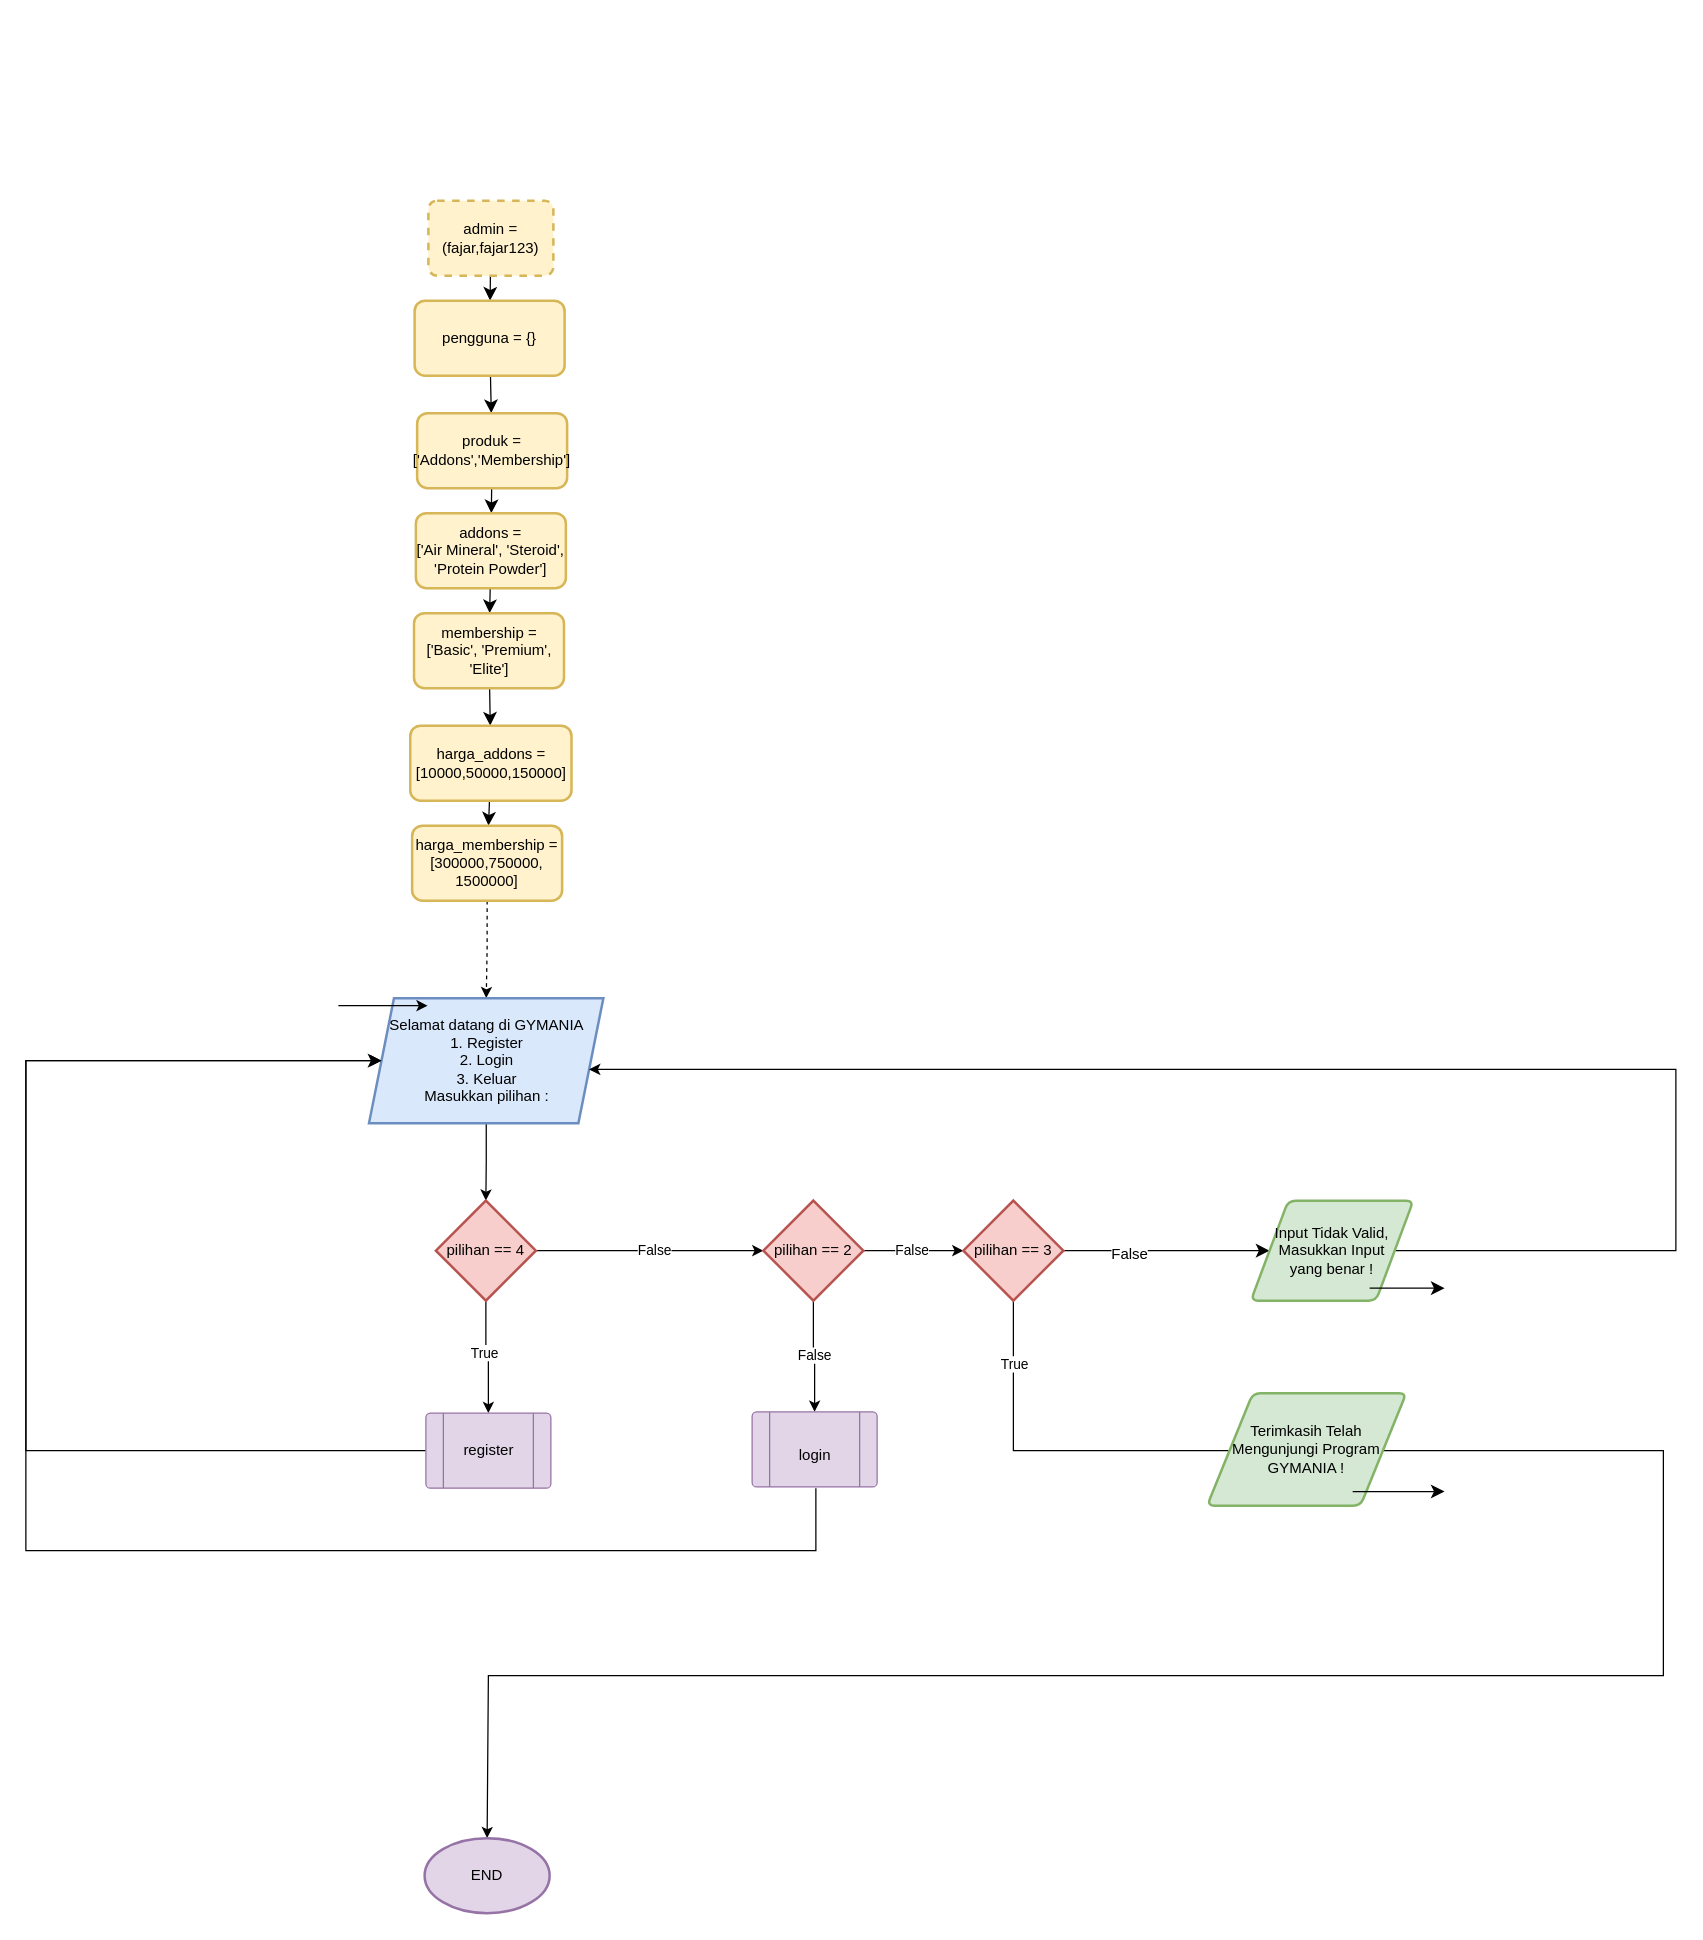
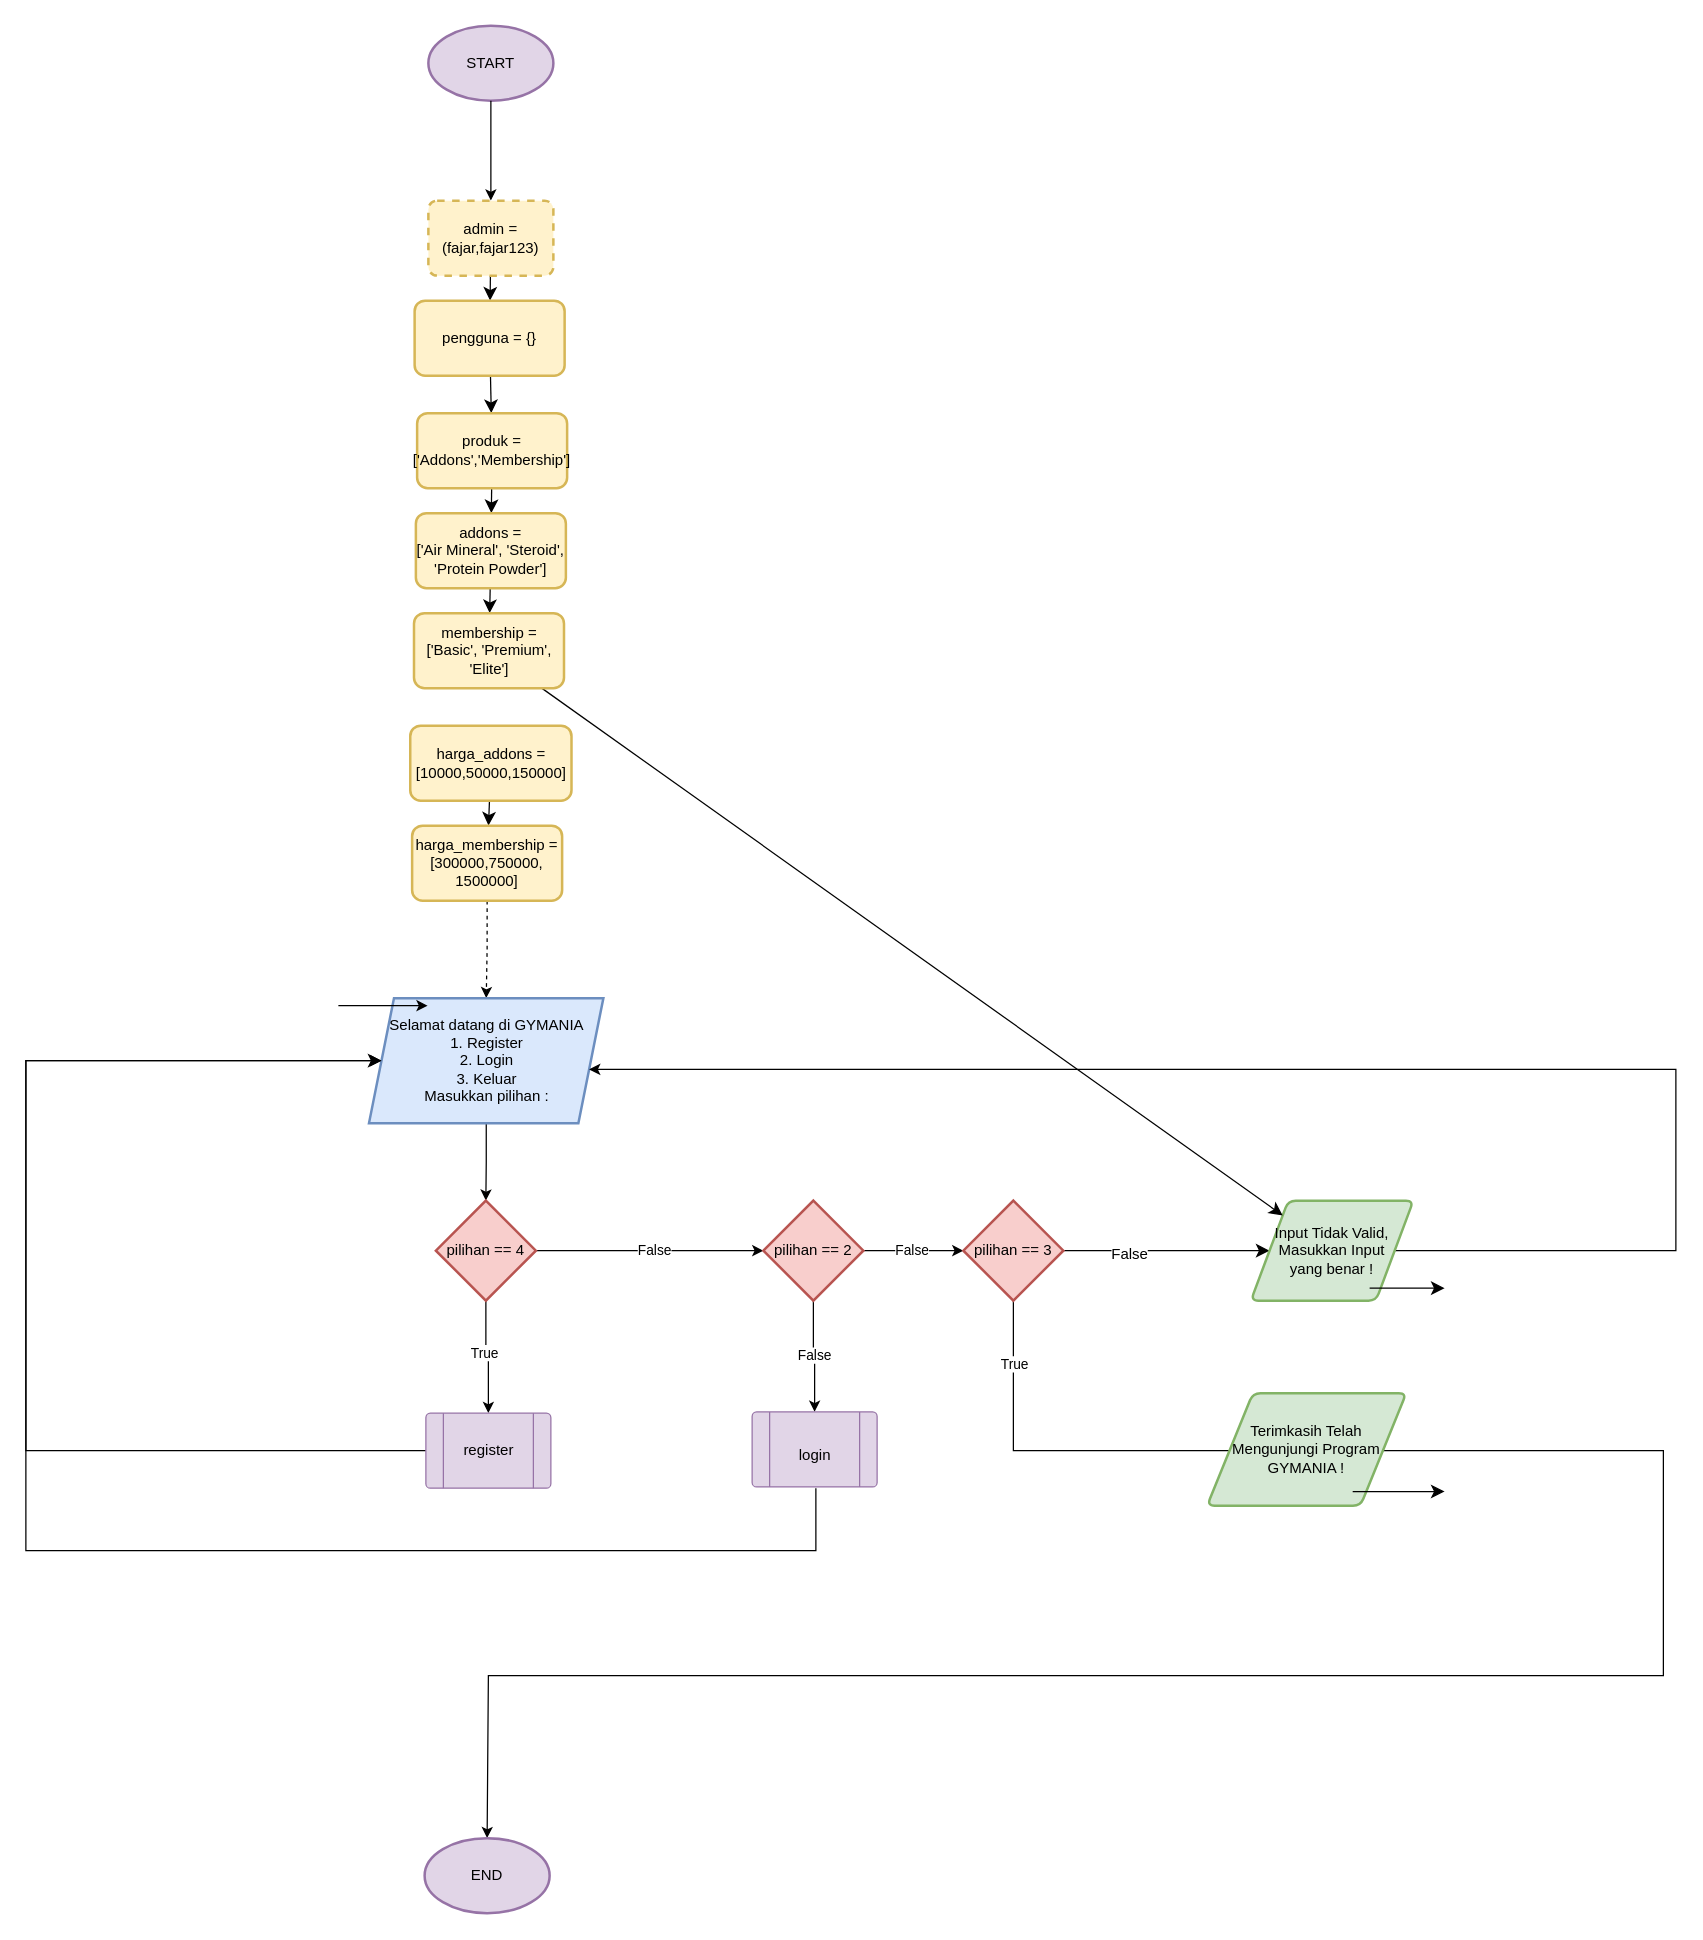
node "START": added
edge "START" -> "admin = (fajar,fajar123)": added
edge "membership = ['Basic', 'Premium', 'Elite']" -> "harga_addons = [10000,50000,150000]": now "membership = ['Basic', 'Premium', 'Elite']" -> "Input Tidak Valid, Masukkan Input yang benar !"
